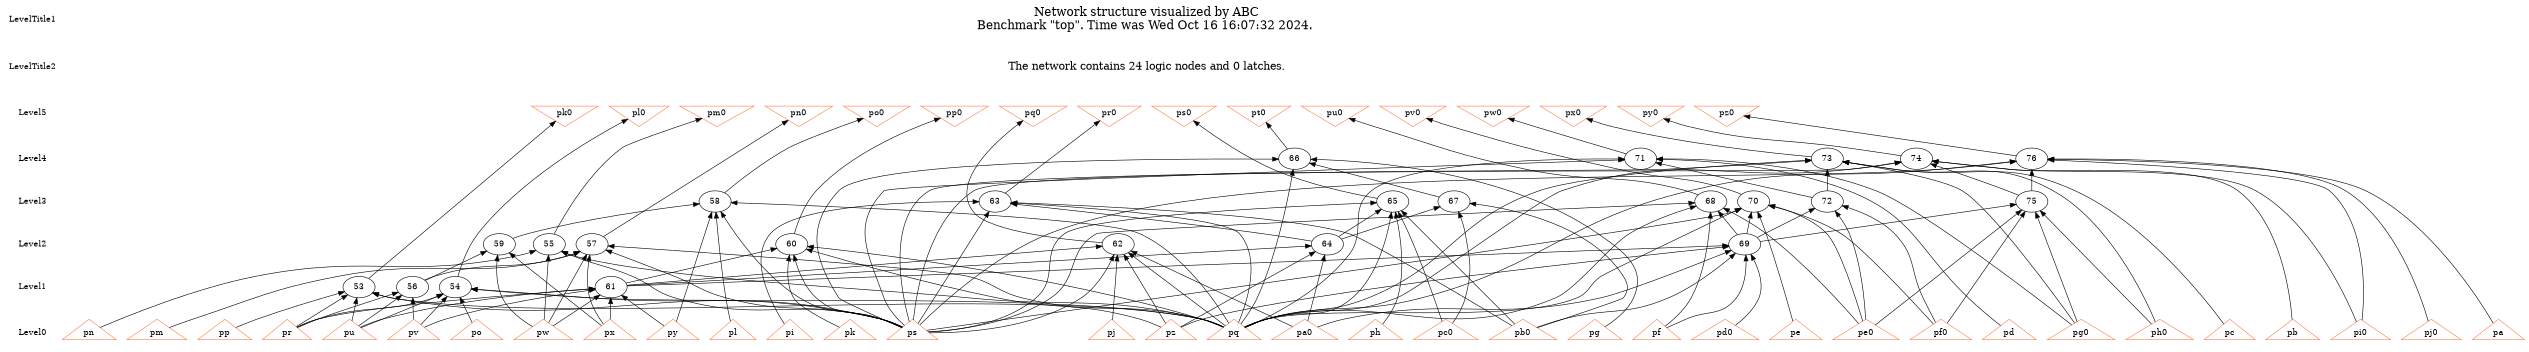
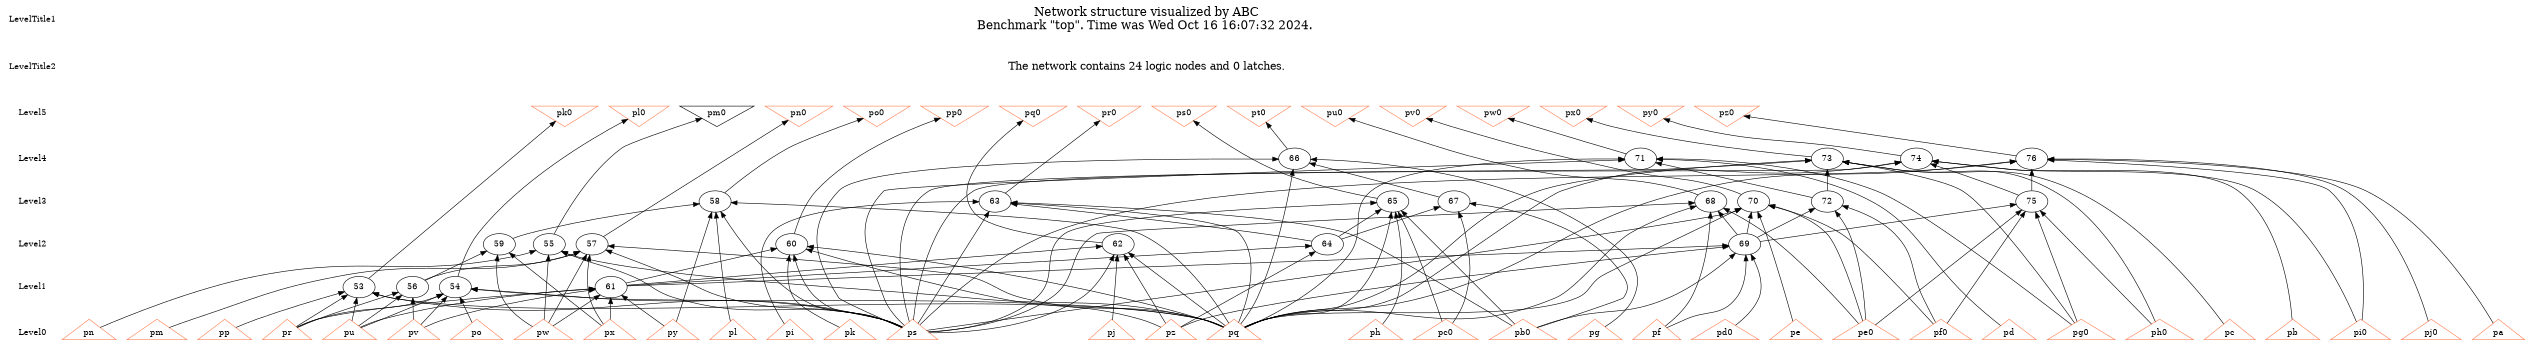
node "pm0": color coral -> black
node "pa0": removed
